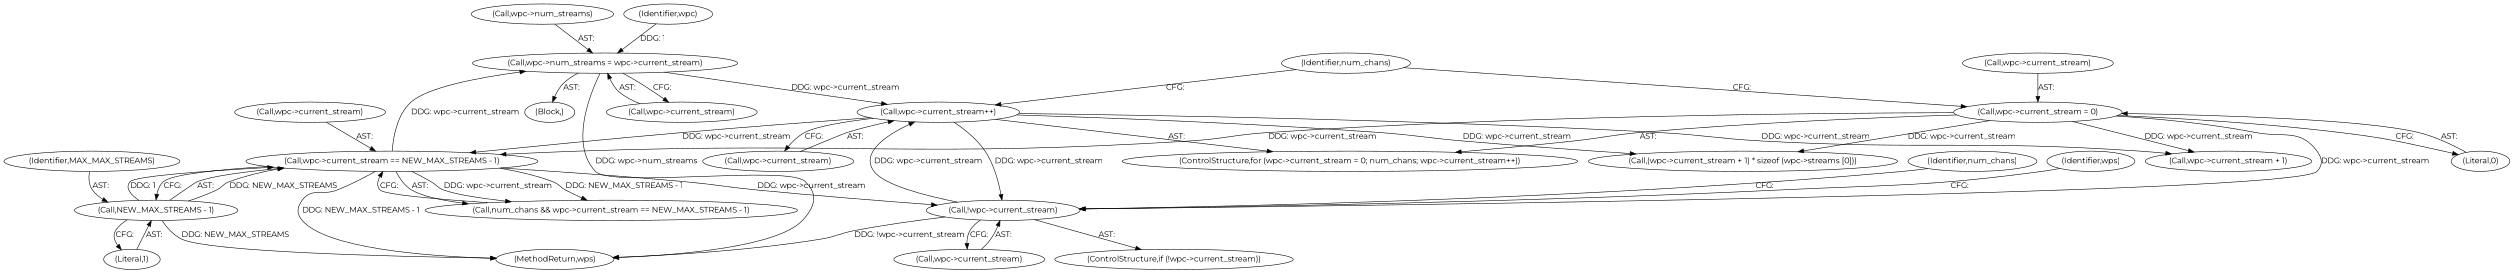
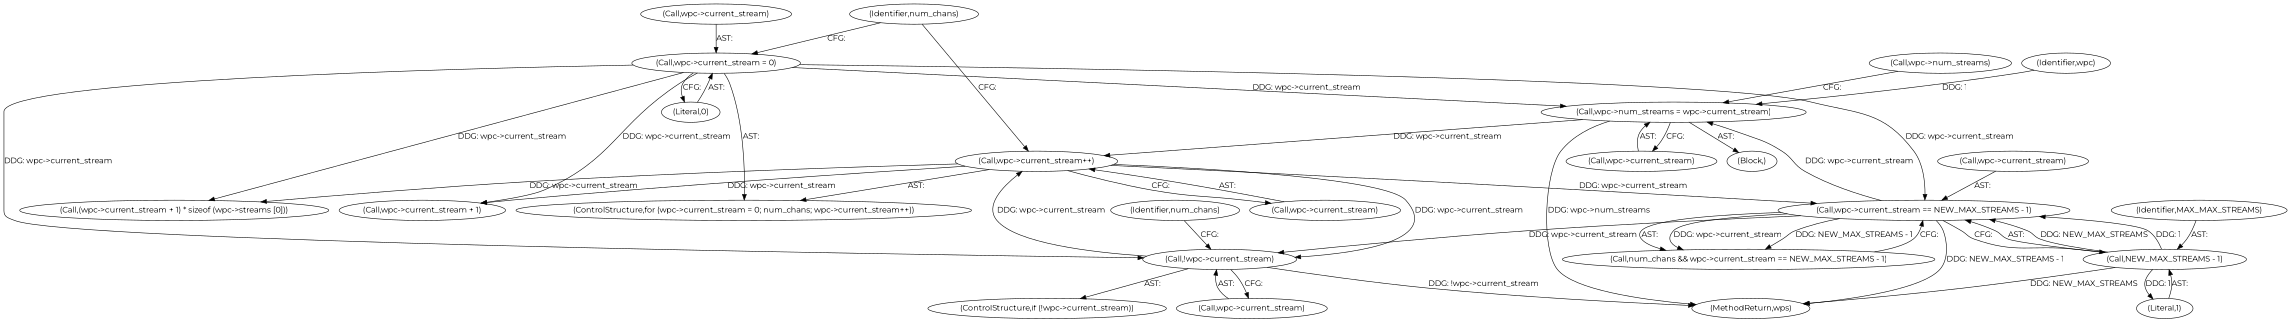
edge "(Call,wpc->num_streams)" -> "(Call,wpc->num_streams = wpc->current_stream)": label "AST: " -> "CFG: "
edge "(Call,wpc->current_stream = 0)" -> "(Call,wpc->num_streams = wpc->current_stream)": added, label "DDG: wpc->current_stream"
node "(Identifier,wps)": removed
edge "(Call,NEW_MAX_STREAMS - 1)" -> "(Literal,1)": label "CFG: " -> "DDG: 1"
